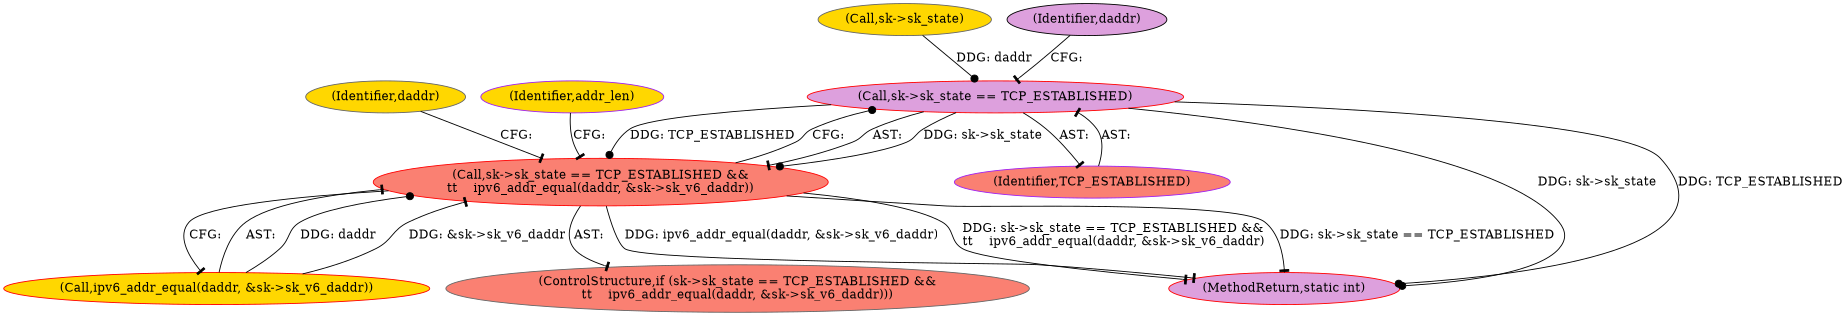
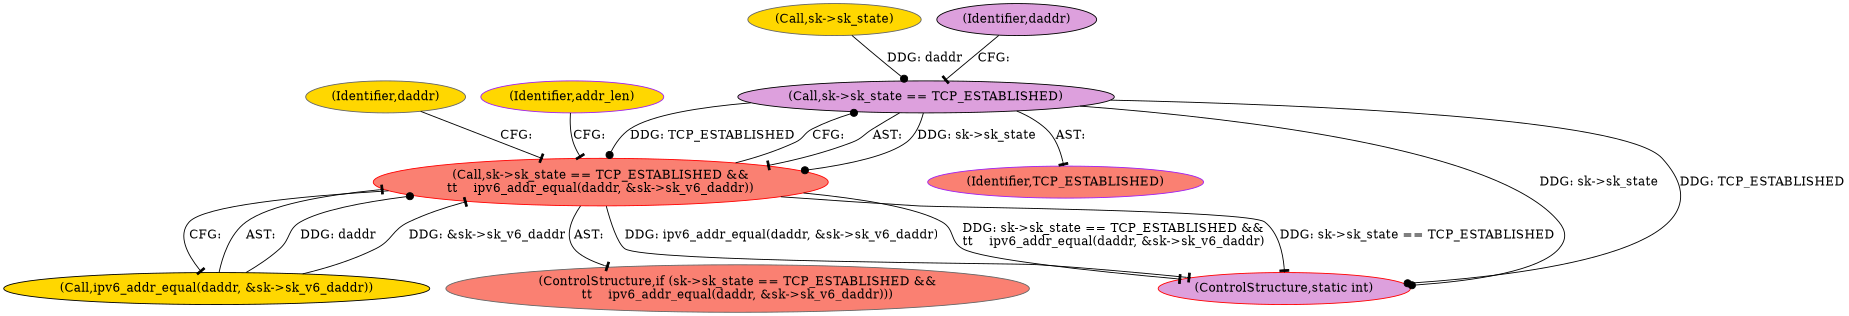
node "(Call,sk->sk_state == TCP_ESTABLISHED)": color red -> black
edge "(Identifier,TCP_ESTABLISHED)" -> "(Call,sk->sk_state == TCP_ESTABLISHED)": removed, label "AST:"
node "(Call,ipv6_addr_equal(daddr, &sk->sk_v6_daddr))": color red -> black
node "(MethodReturn,static int)": label "(MethodReturn,static int)" -> "(ControlStructure,static int)"
